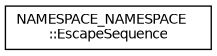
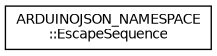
node "NAMESPACE_NAMESPACE ::EscapeSequence": label "NAMESPACE_NAMESPACE ::EscapeSequence" -> "ARDUINOJSON_NAMESPACE ::EscapeSequence"
